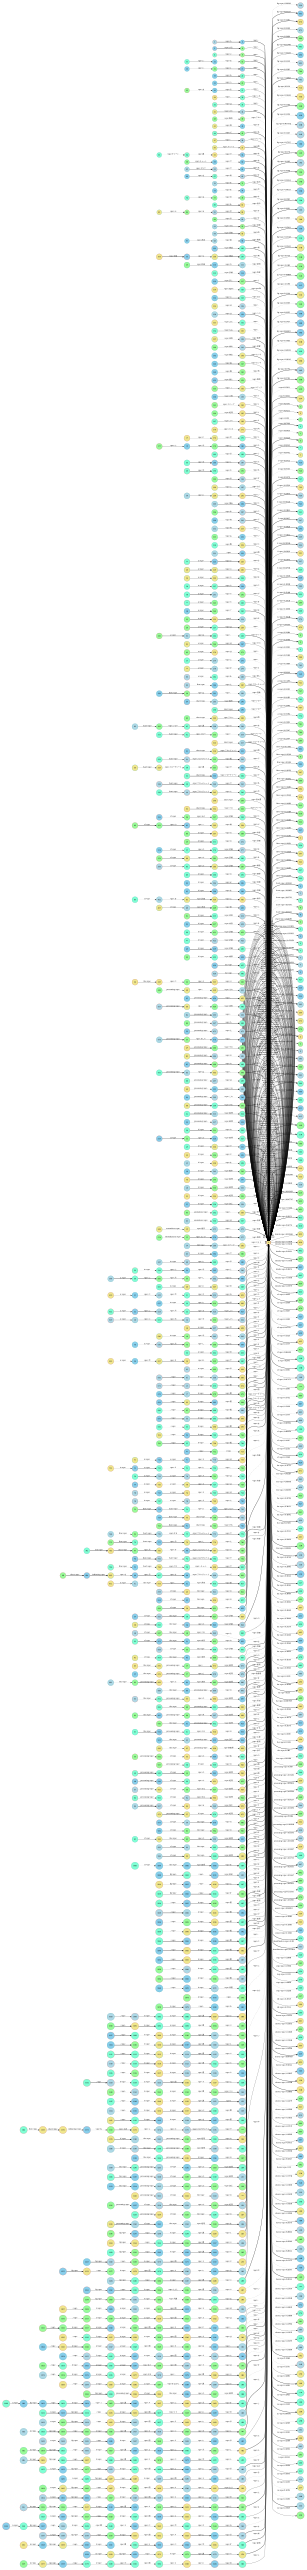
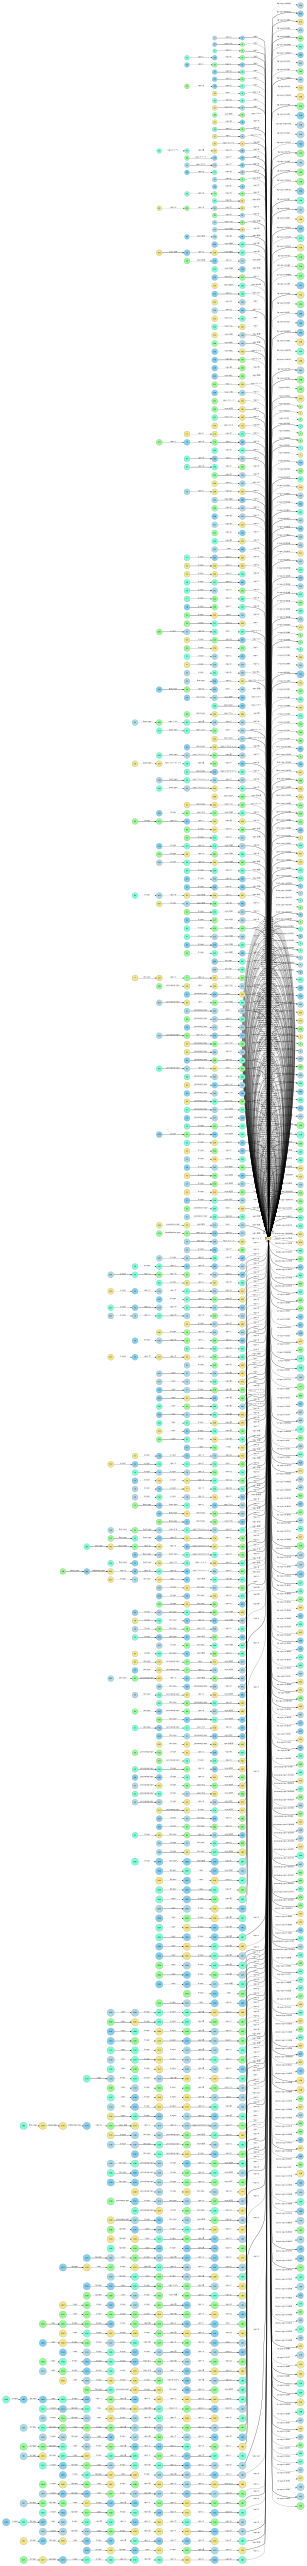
edge "849" -> "856": now "849" -> "850"
node "1493": removed
